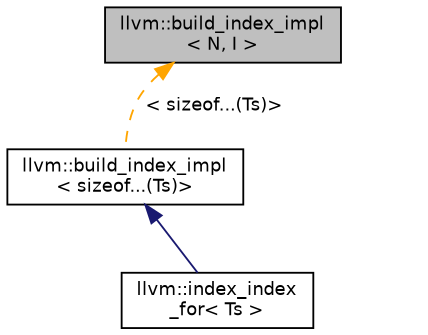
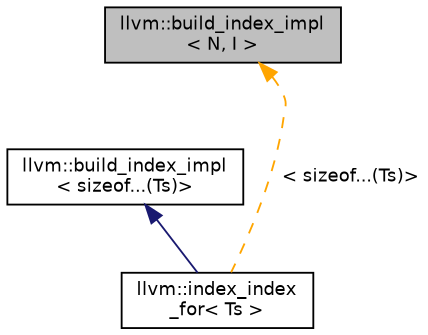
edge "llvm::build_index_impl < sizeof...(Ts)>" -> "llvm::build_index_impl < N, I >": now "llvm::index_index _for< Ts >" -> "llvm::build_index_impl < N, I >"
